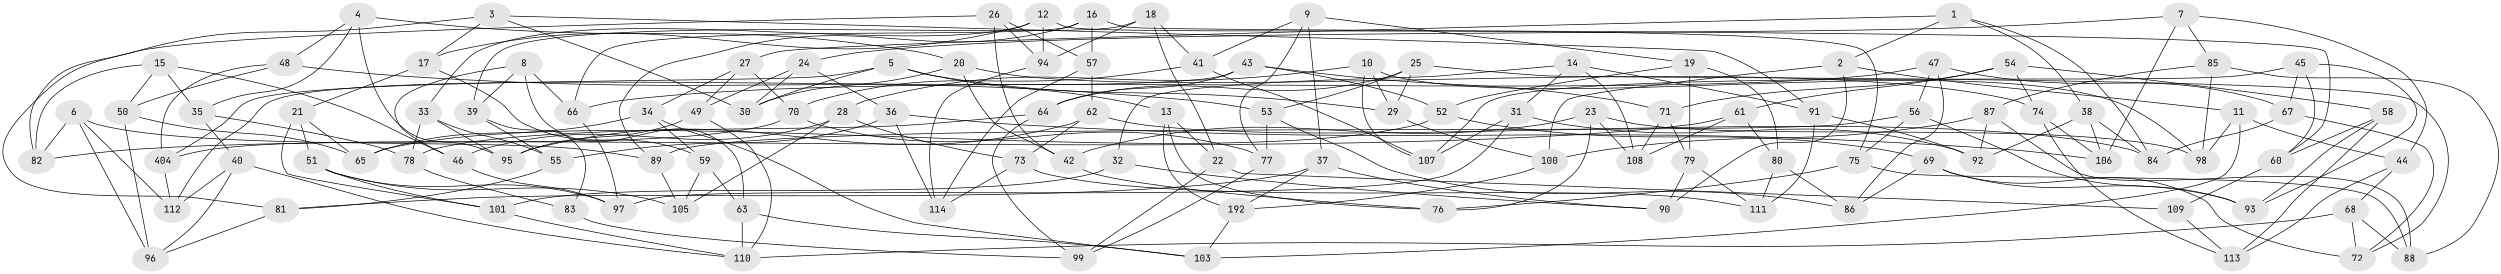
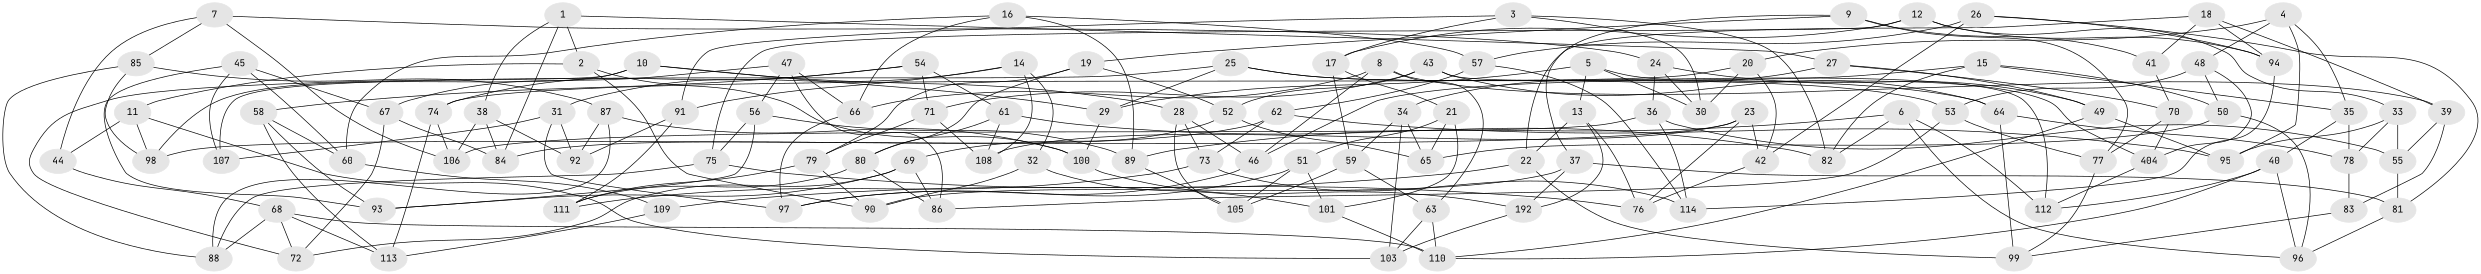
edge "41" -- "107": removed
edge "44" -- "113": now "68" -- "113"
